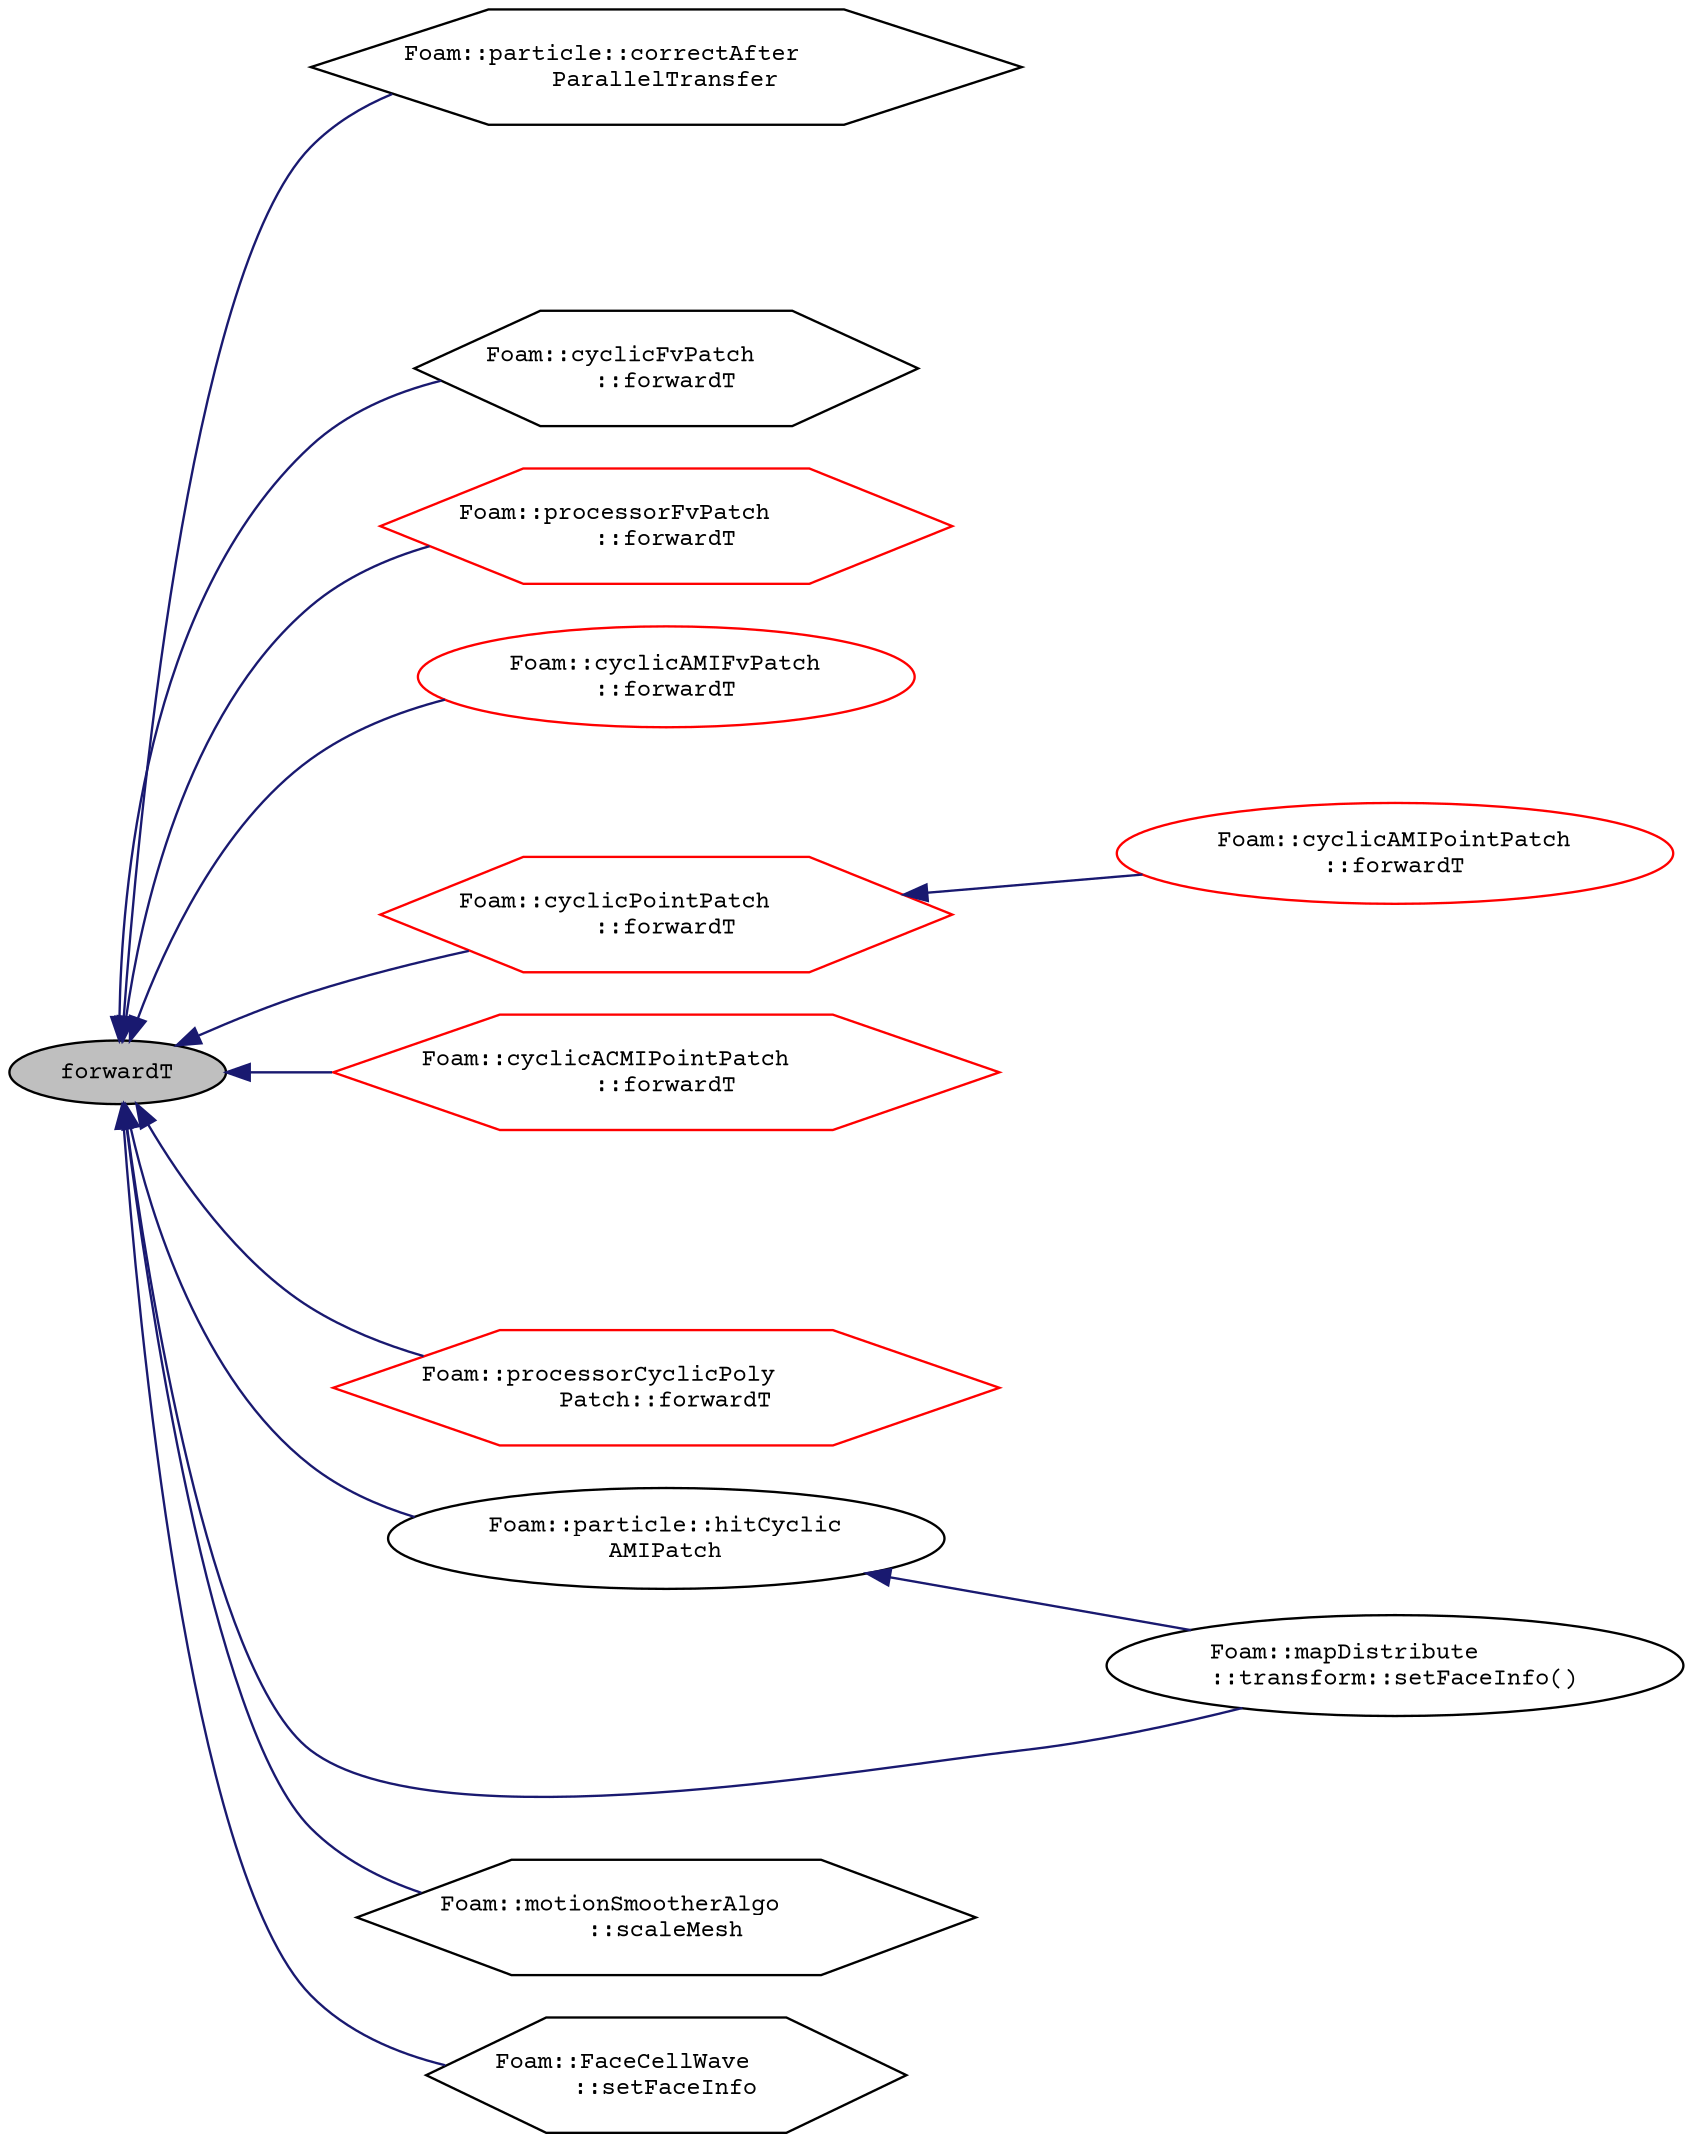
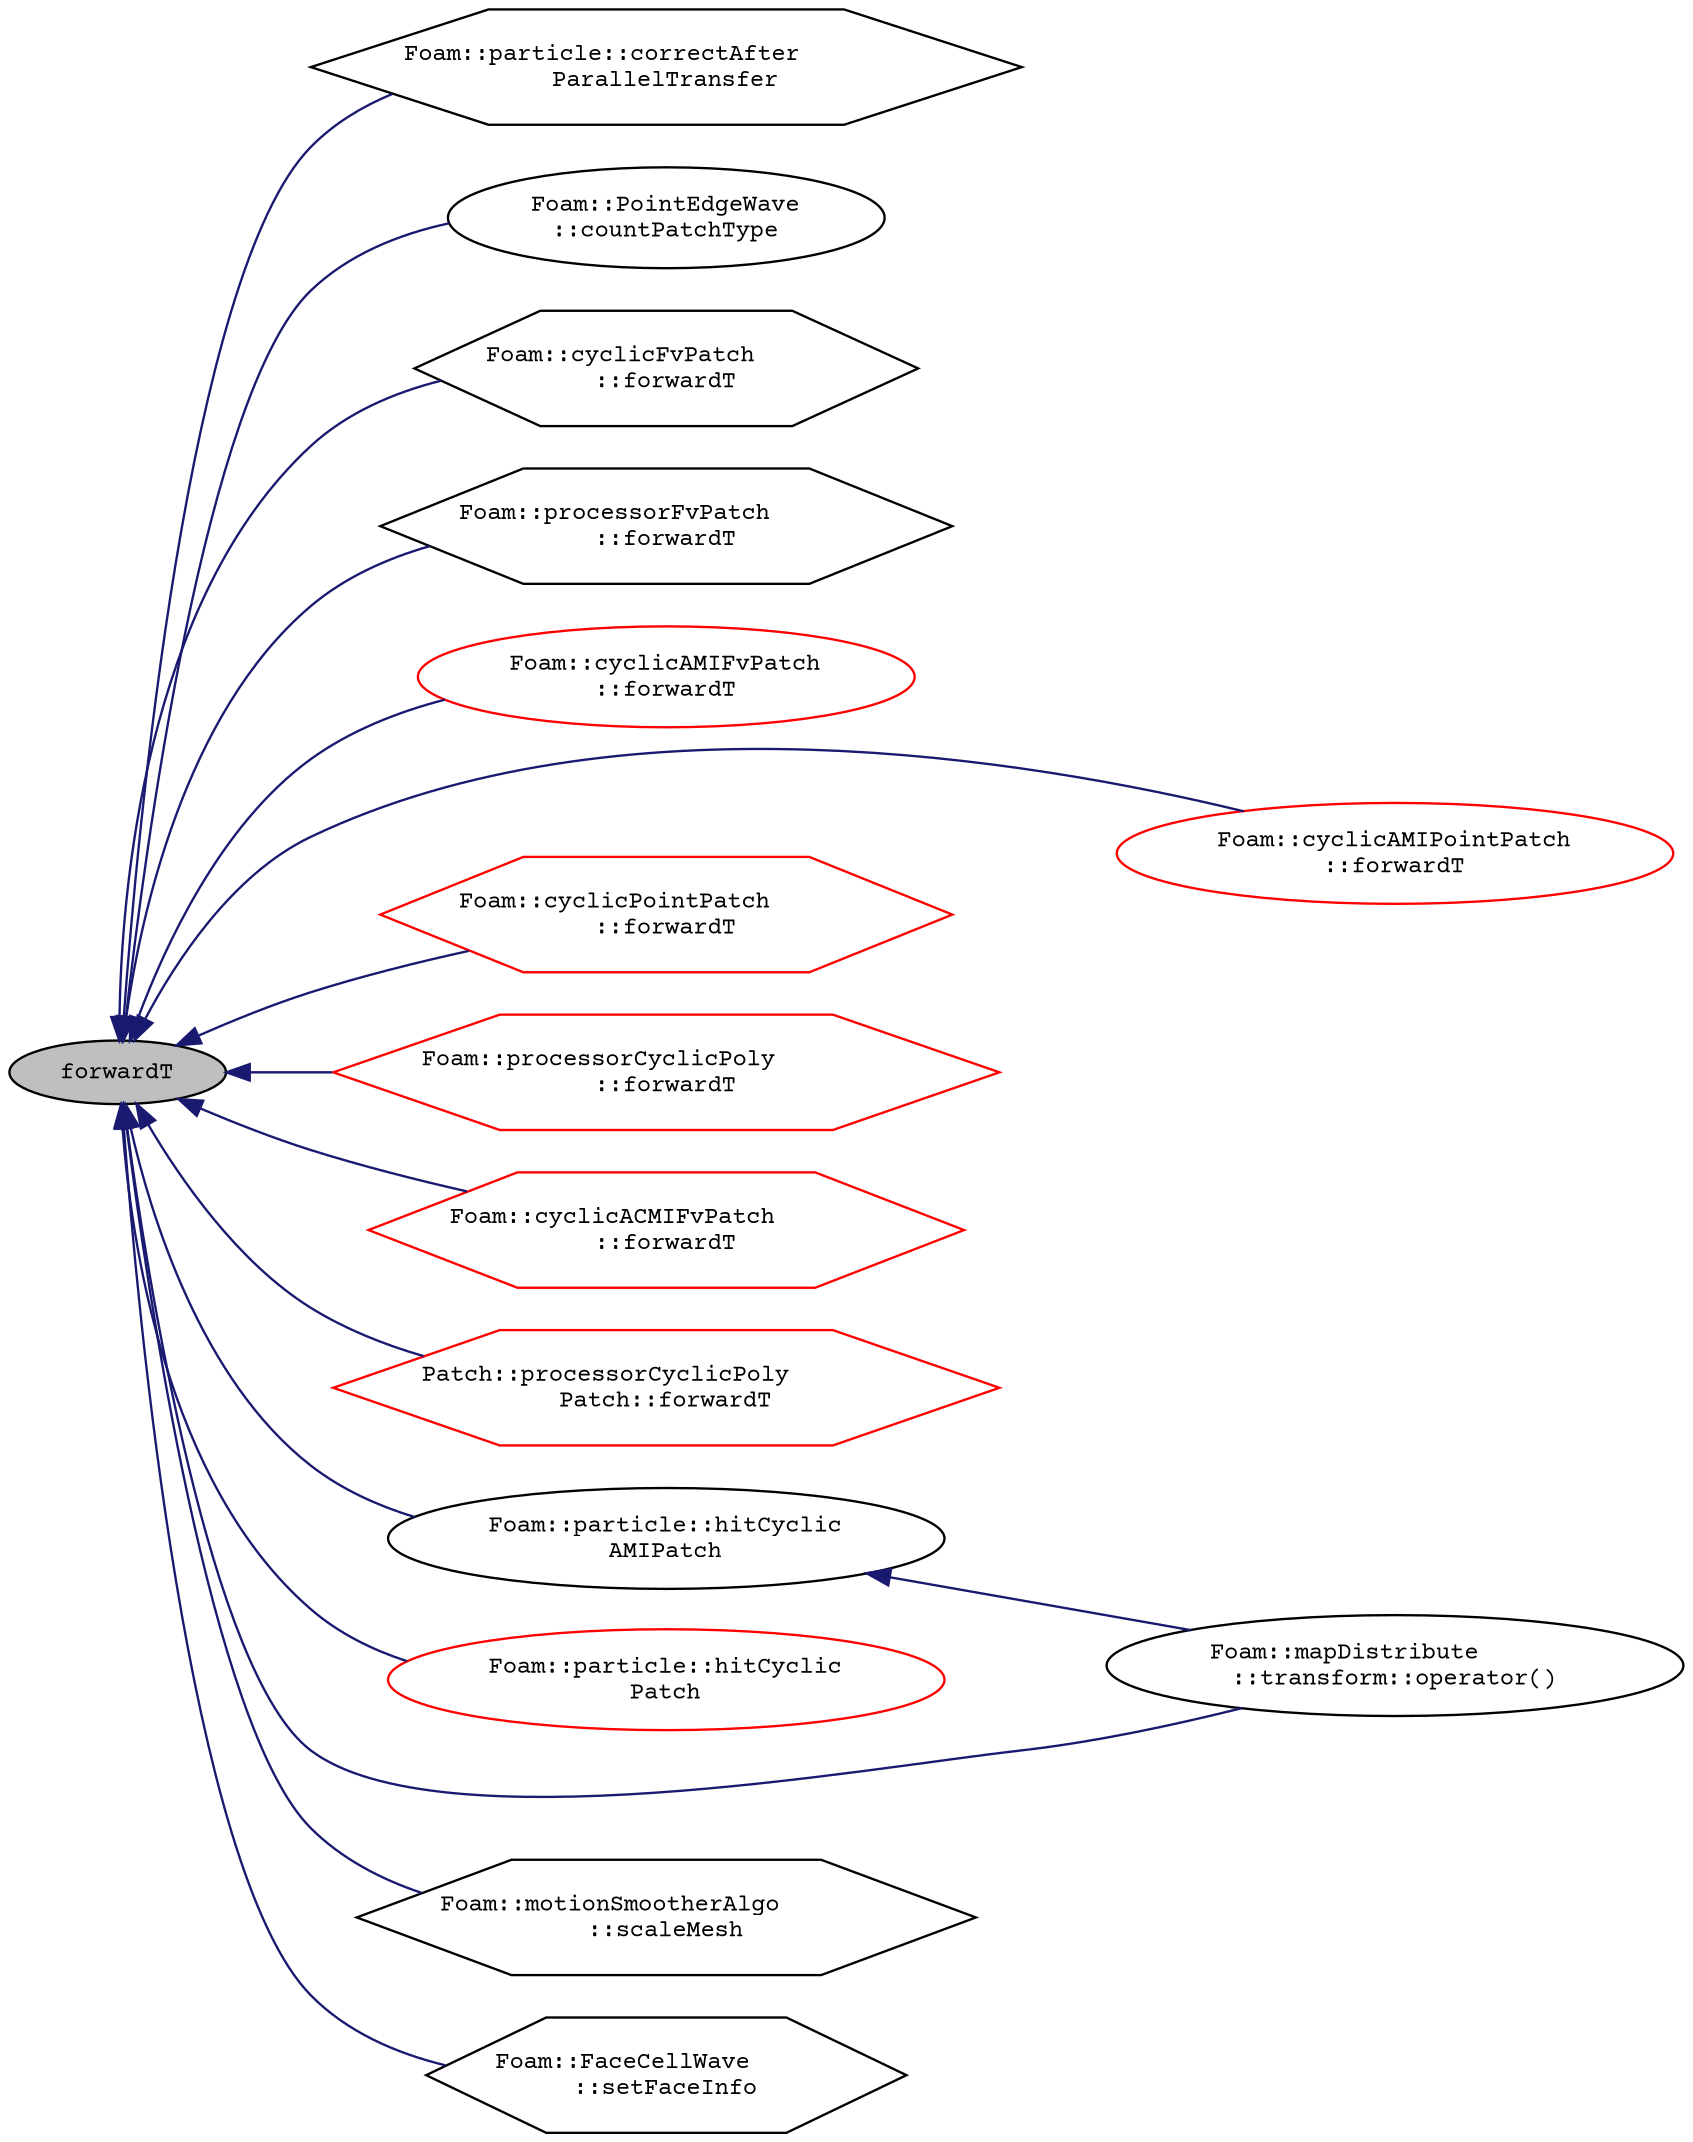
node "Foam::PointEdgeWave ::countPatchType": added
node "Foam::processorFvPatch ::forwardT": color red -> black
edge "Foam::cyclicAMIPointPatch ::forwardT" -> "Foam::cyclicPointPatch ::forwardT": now "Foam::cyclicAMIPointPatch ::forwardT" -> "forwardT"
node "Foam::cyclicACMIPointPatch ::forwardT": label "Foam::cyclicACMIPointPatch ::forwardT" -> "Foam::processorCyclicPoly ::forwardT"
node "Foam::cyclicACMIFvPatch ::forwardT": added
node "Foam::processorCyclicPoly Patch::forwardT": label "Foam::processorCyclicPoly Patch::forwardT" -> "Patch::processorCyclicPoly Patch::forwardT"
node "Foam::mapDistribute ::transform::setFaceInfo()": label "Foam::mapDistribute ::transform::setFaceInfo()" -> "Foam::mapDistribute ::transform::operator()"
node "Foam::particle::hitCyclic Patch": added
